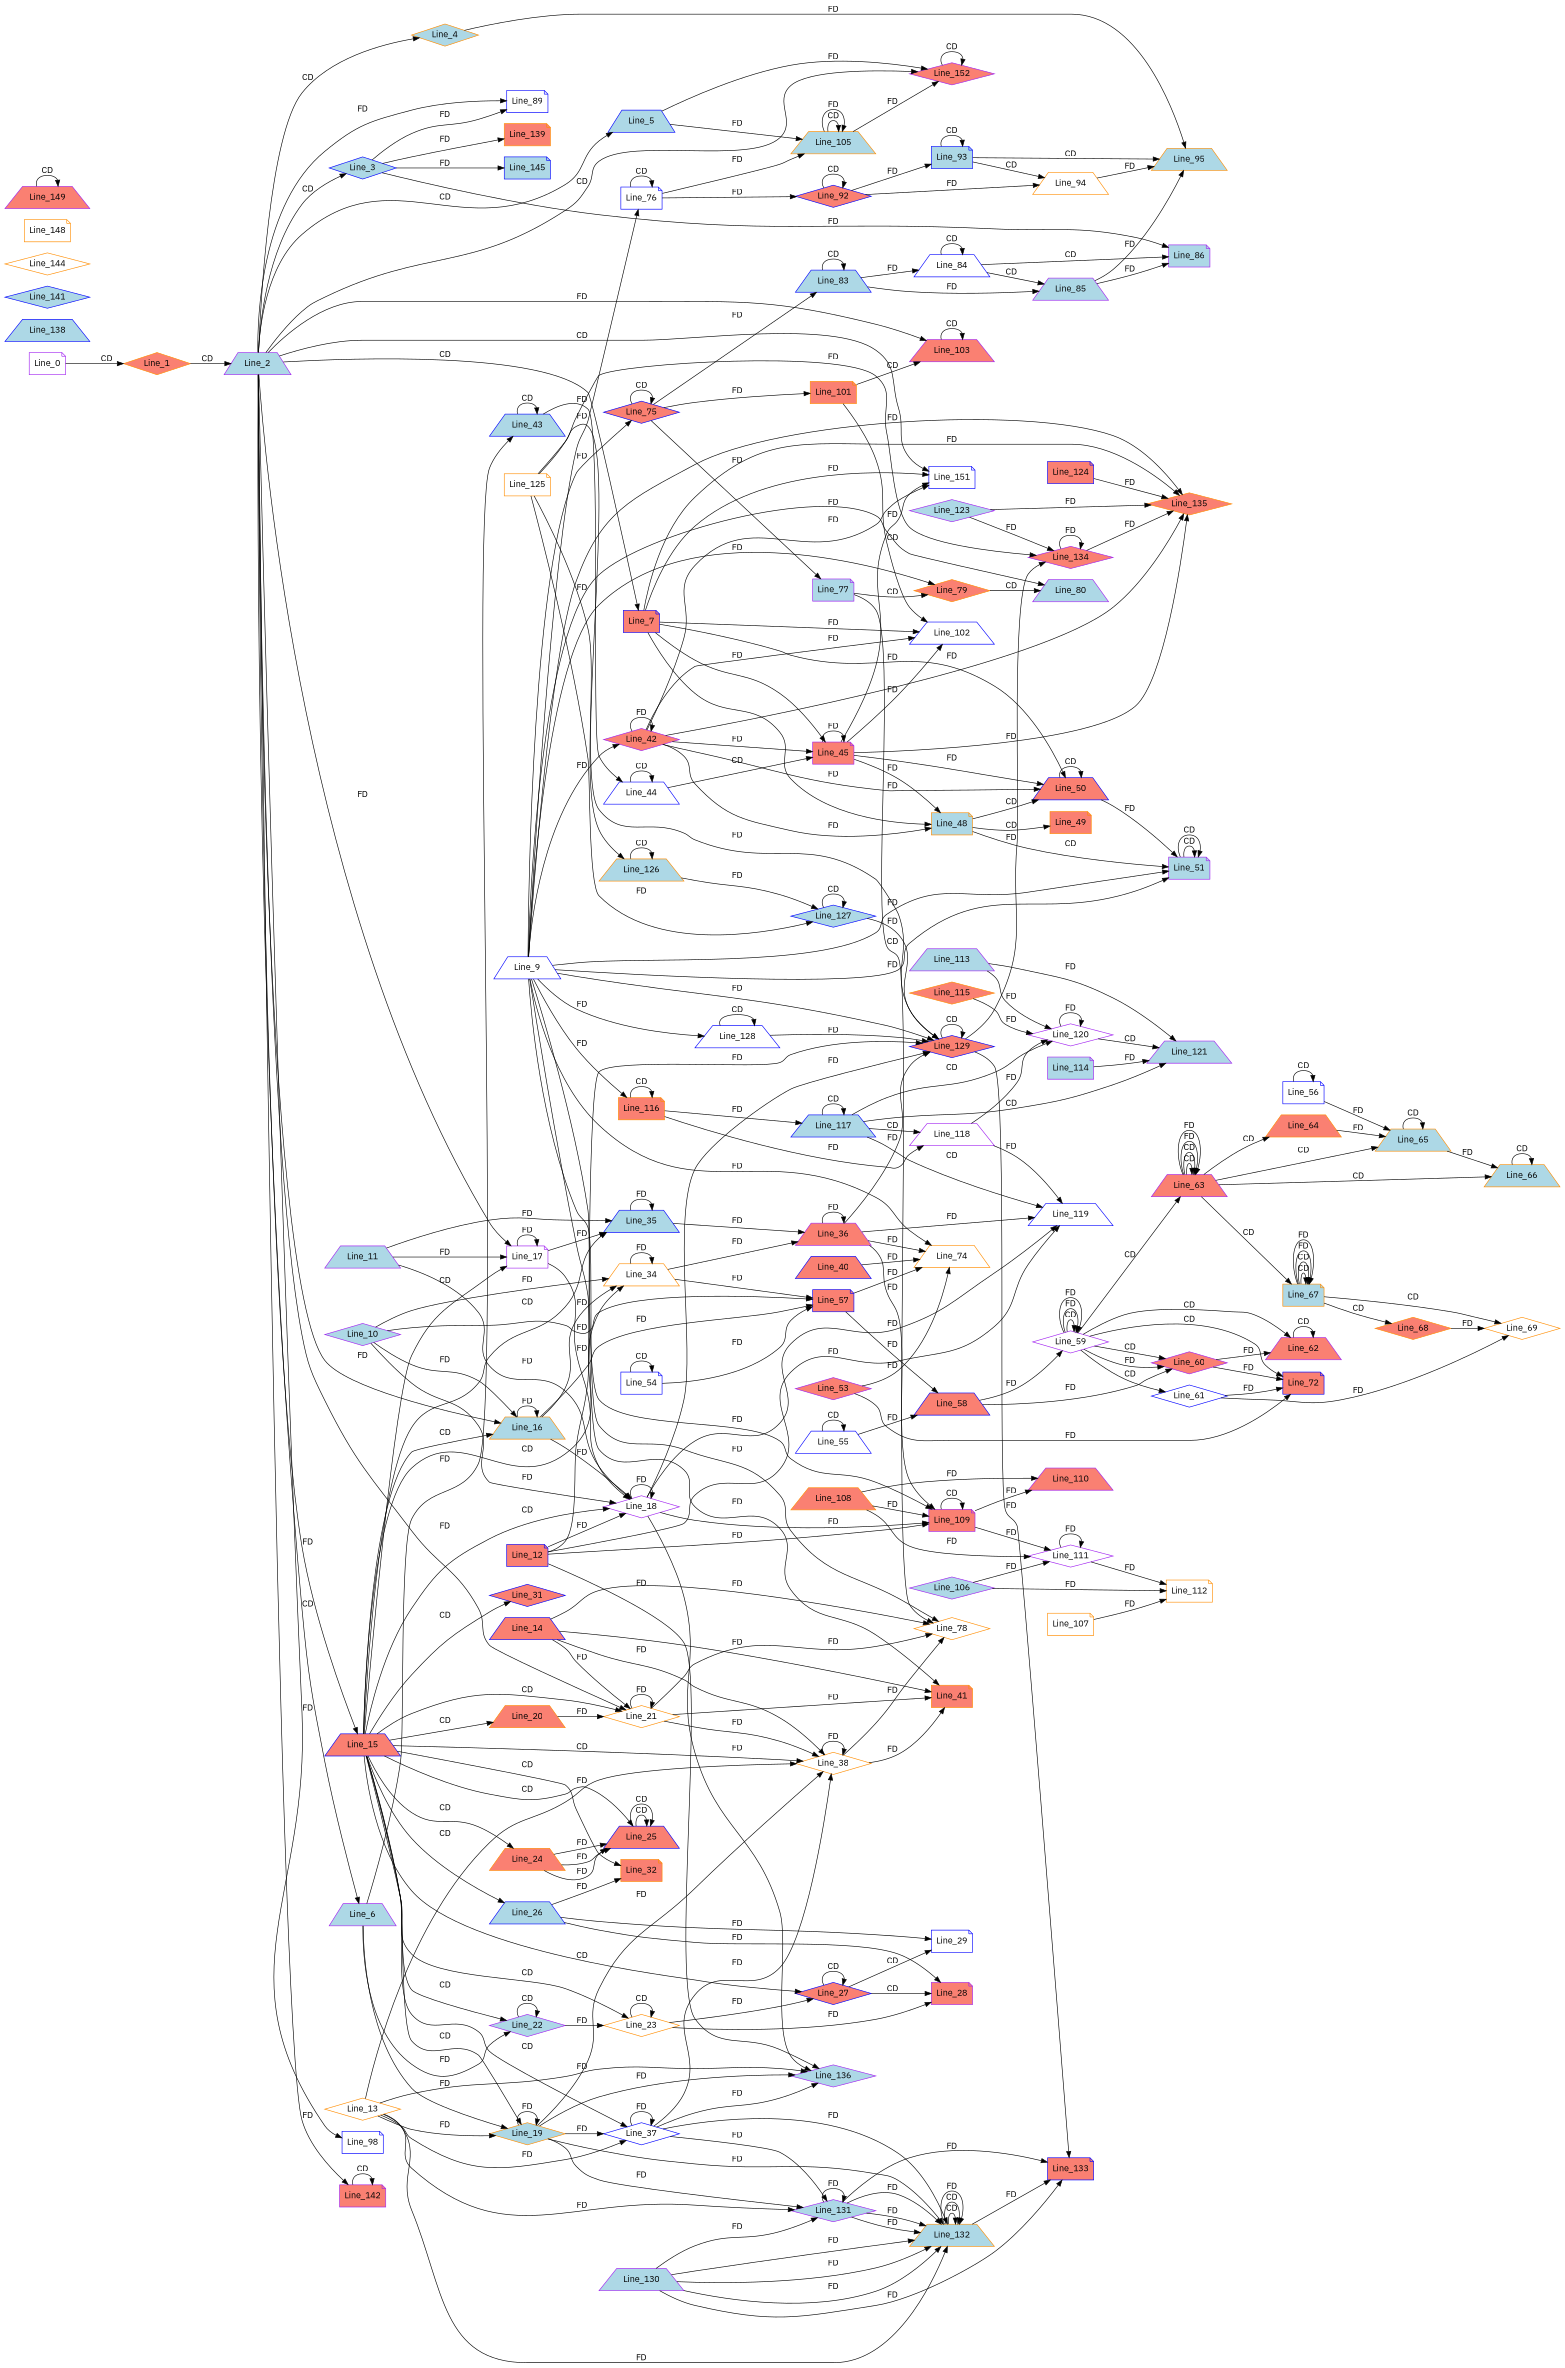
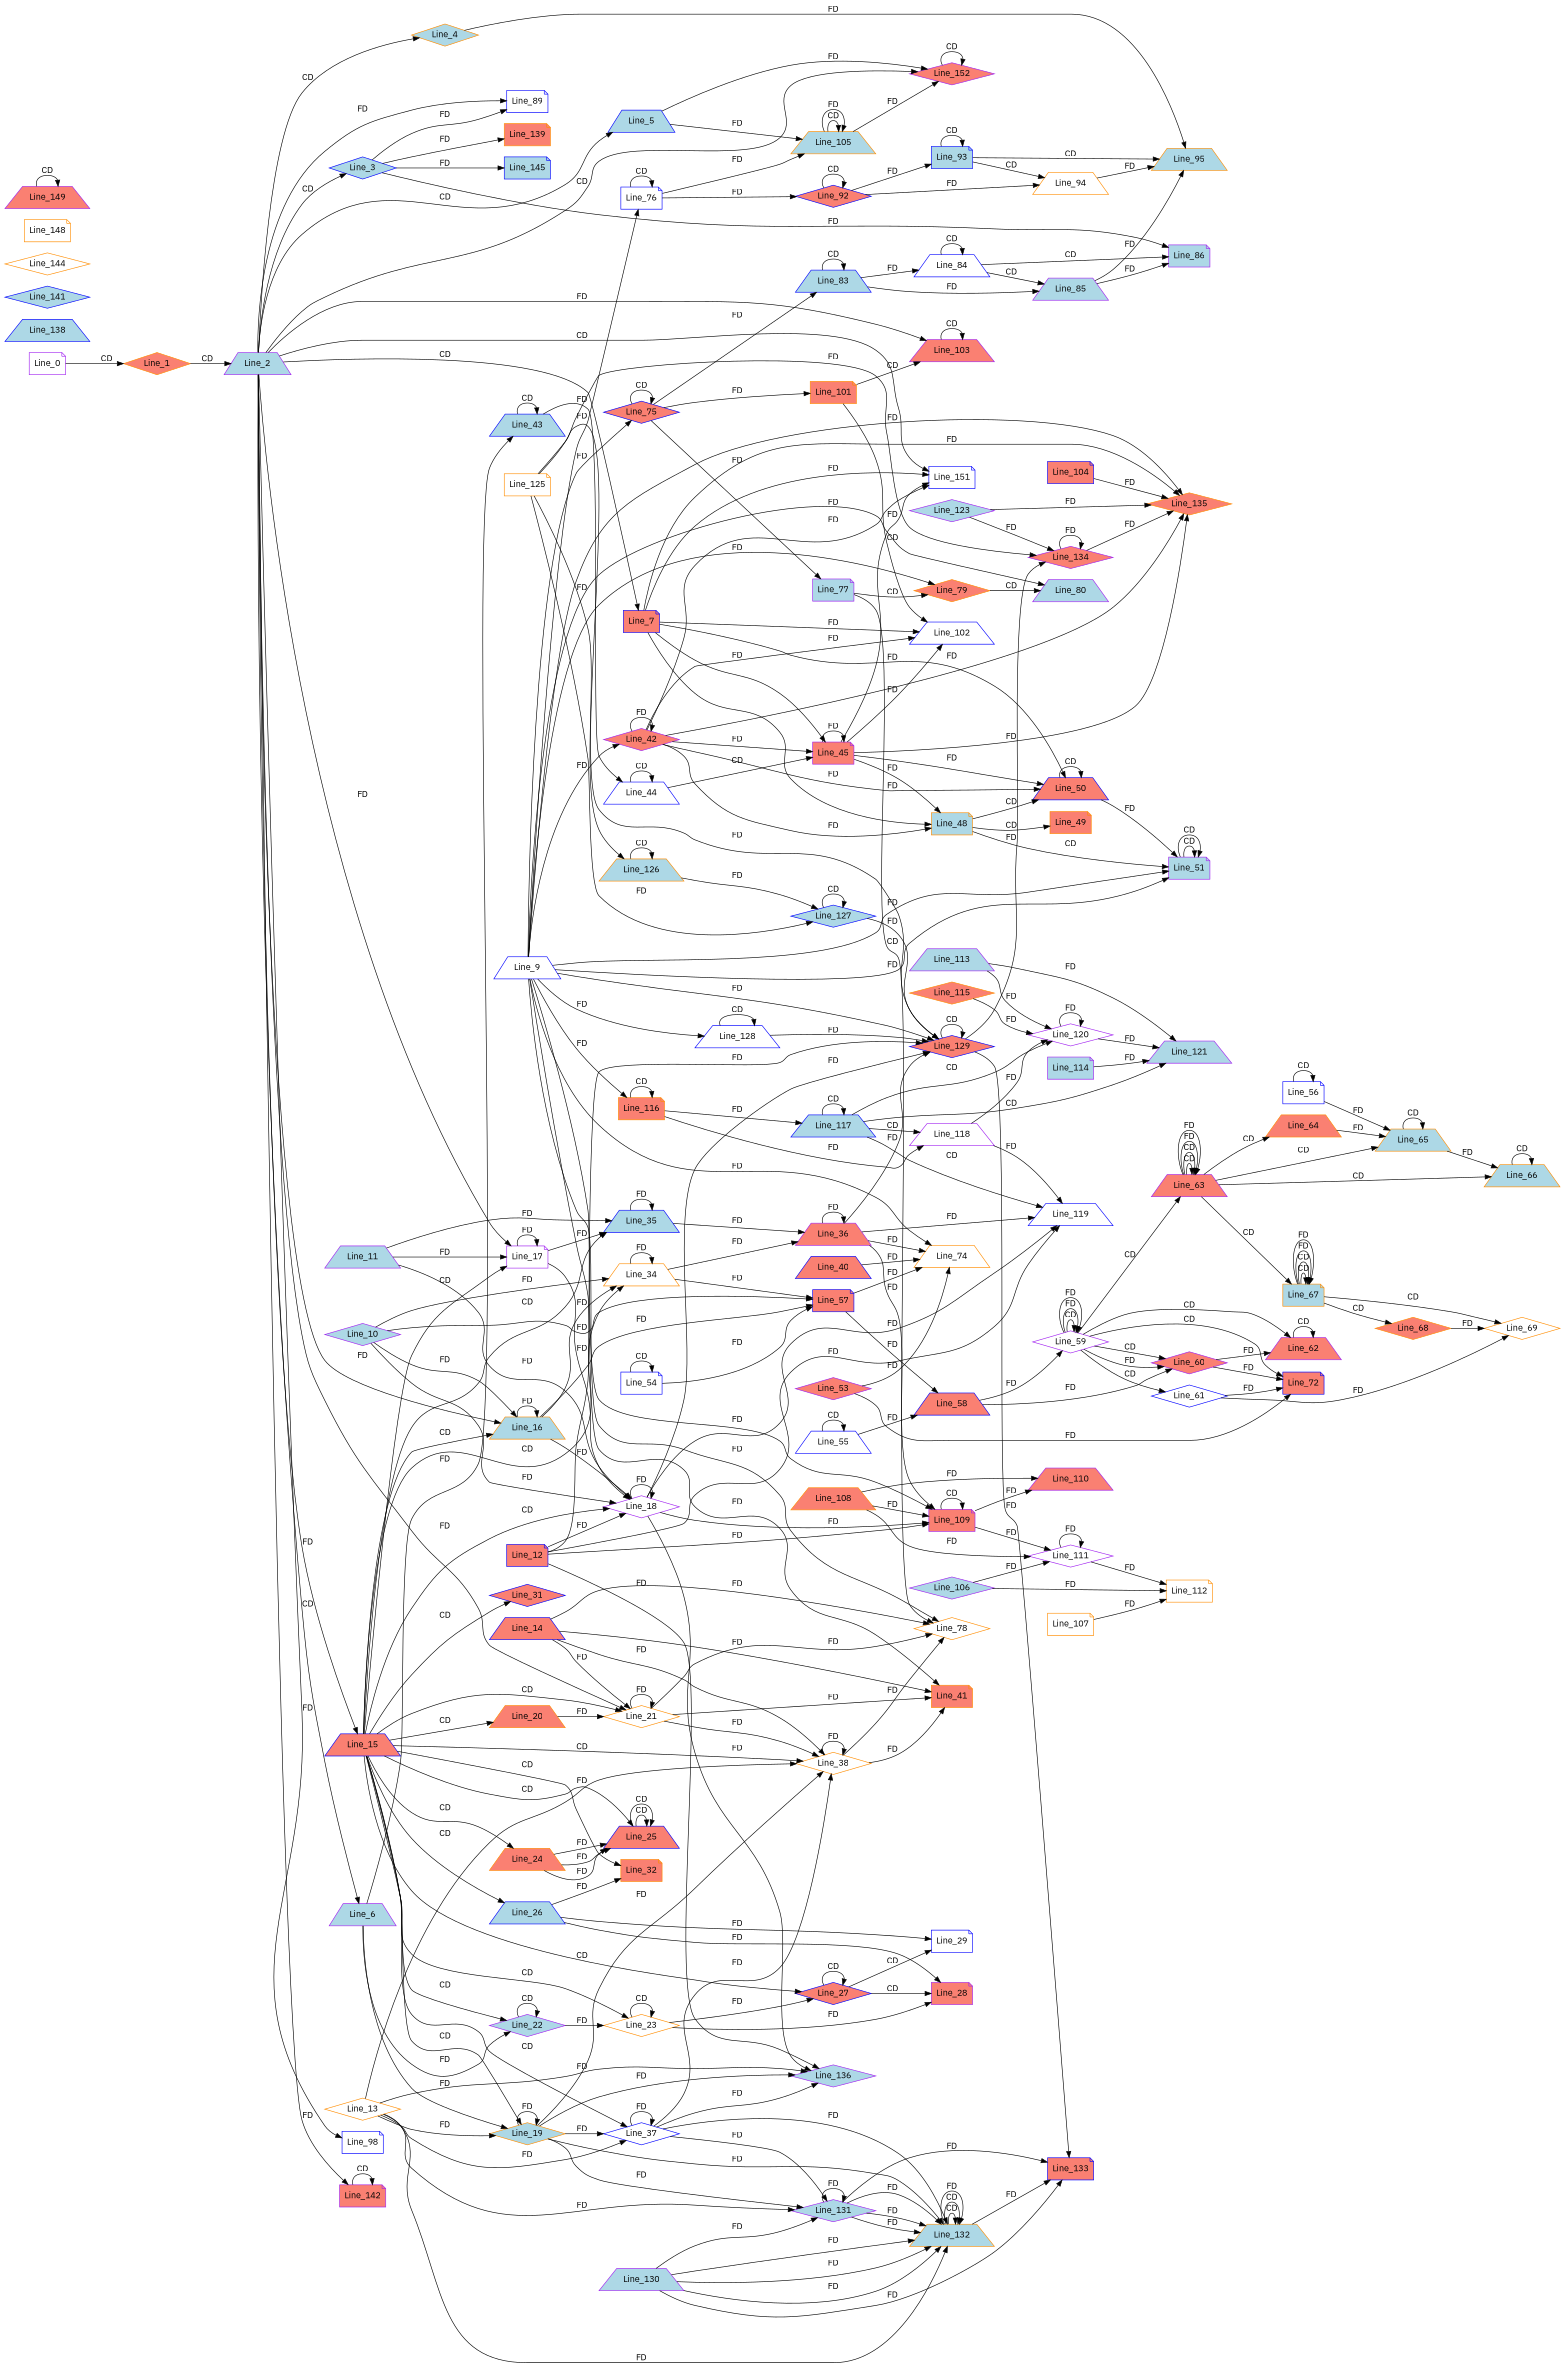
node "Line_124": label "Line_124" -> "Line_104"
edge "Line_120" -> "Line_121": label "CD" -> "FD"
